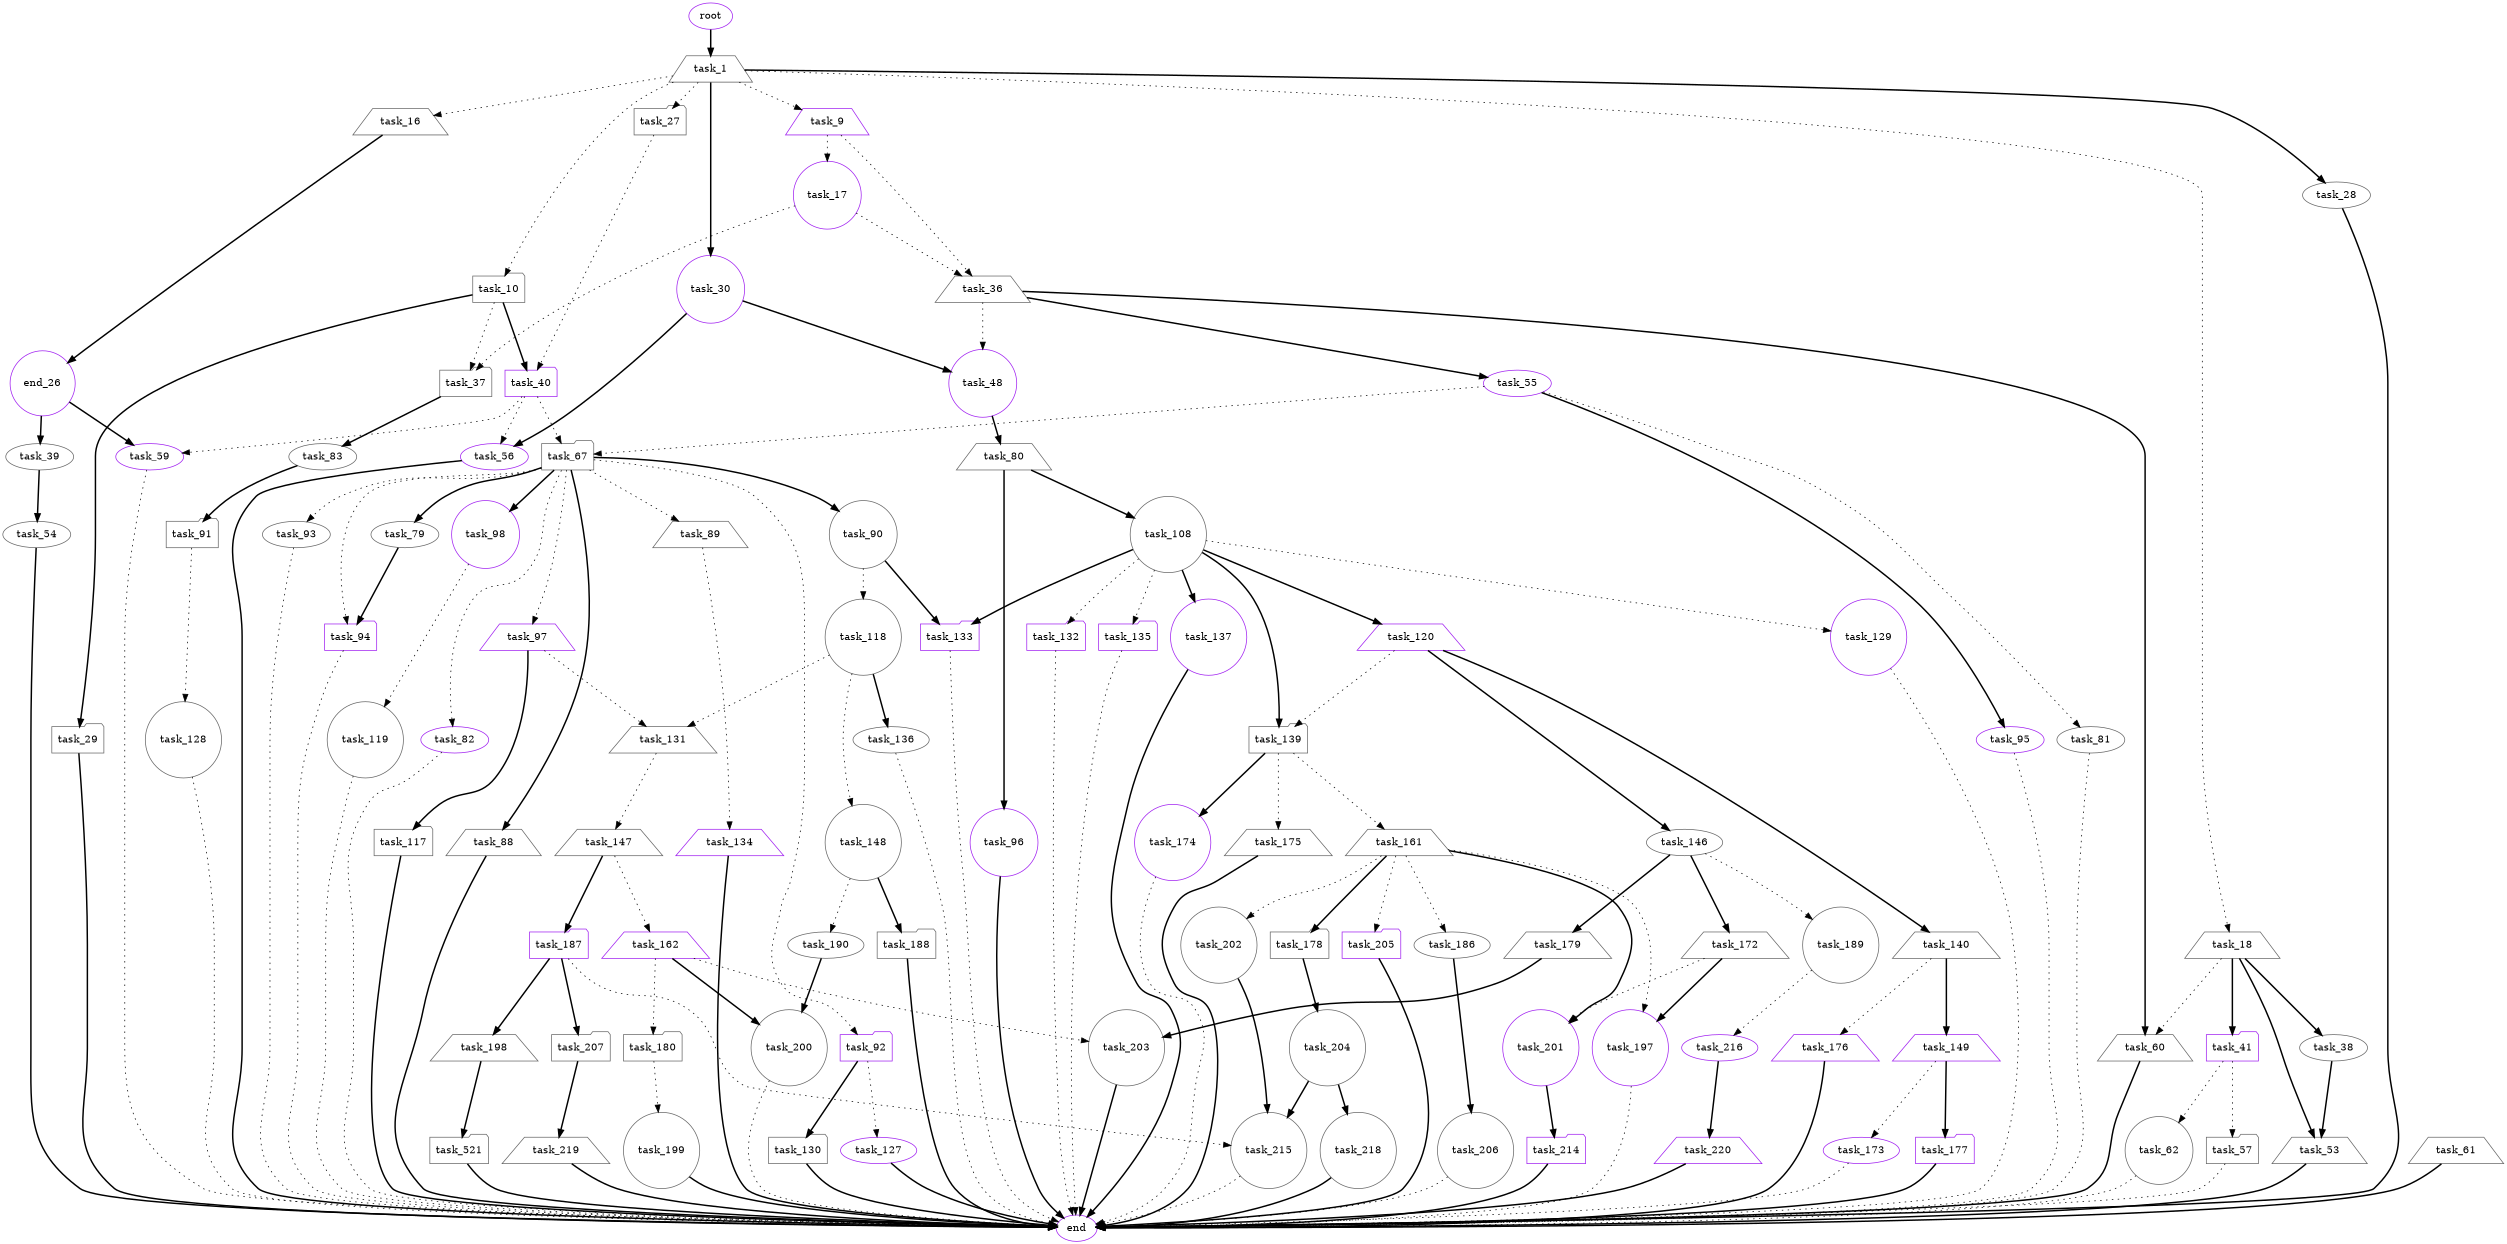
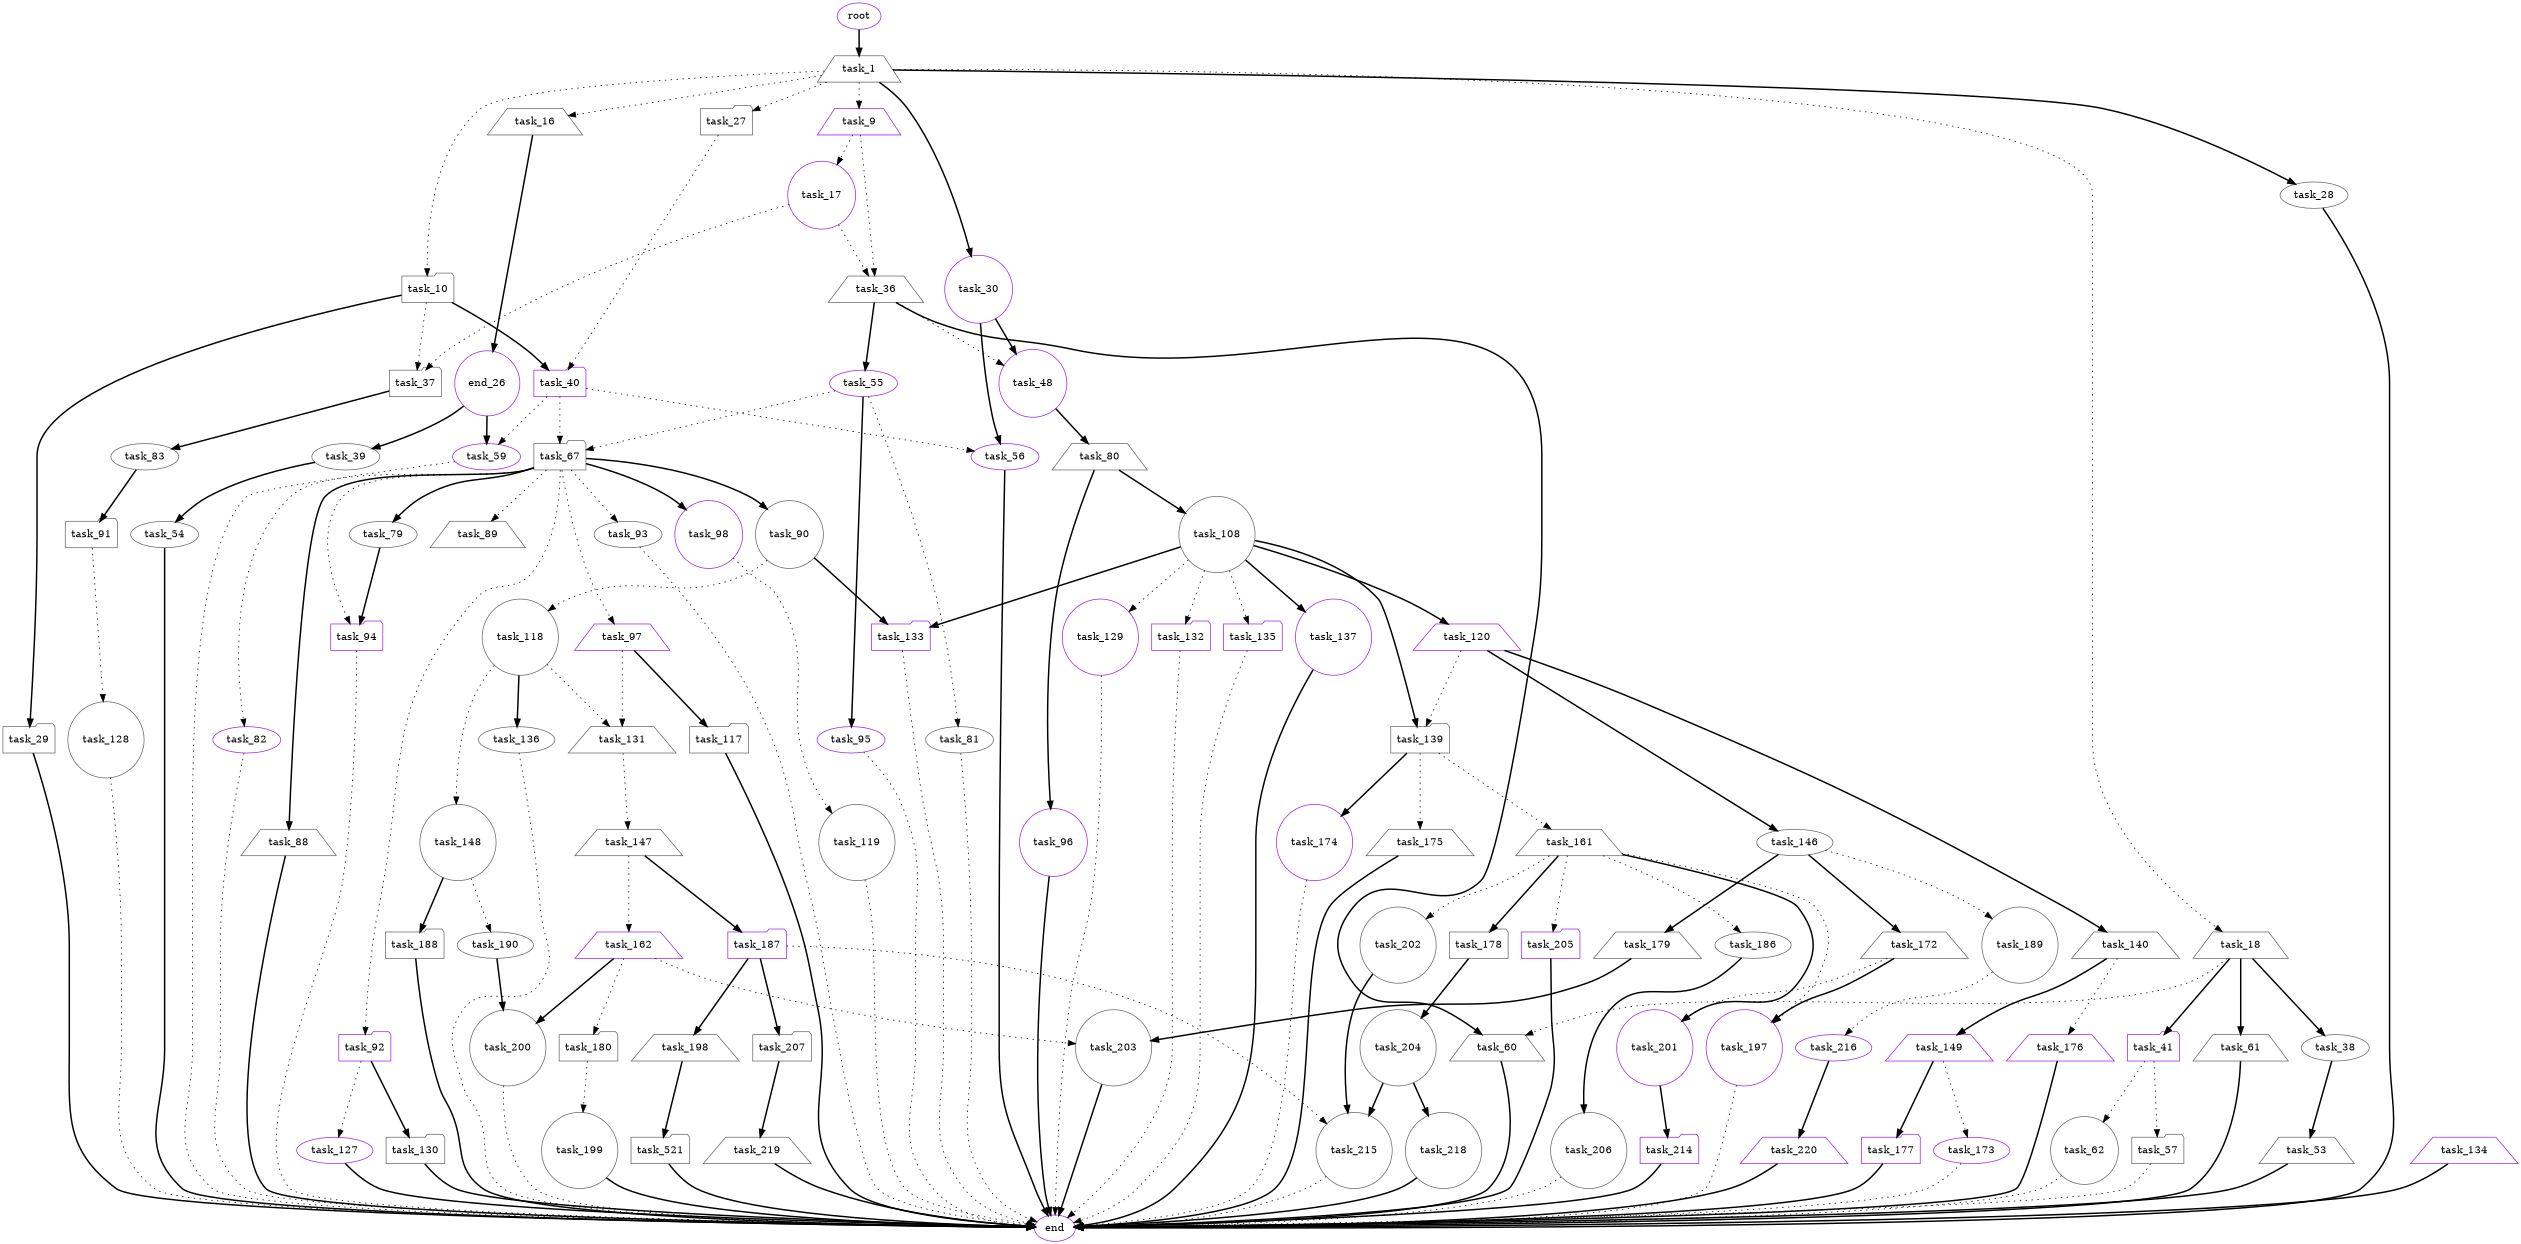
edge "task_89" -> "task_134": removed
edge "task_18" -> "task_53": now "task_18" -> "task_61"
